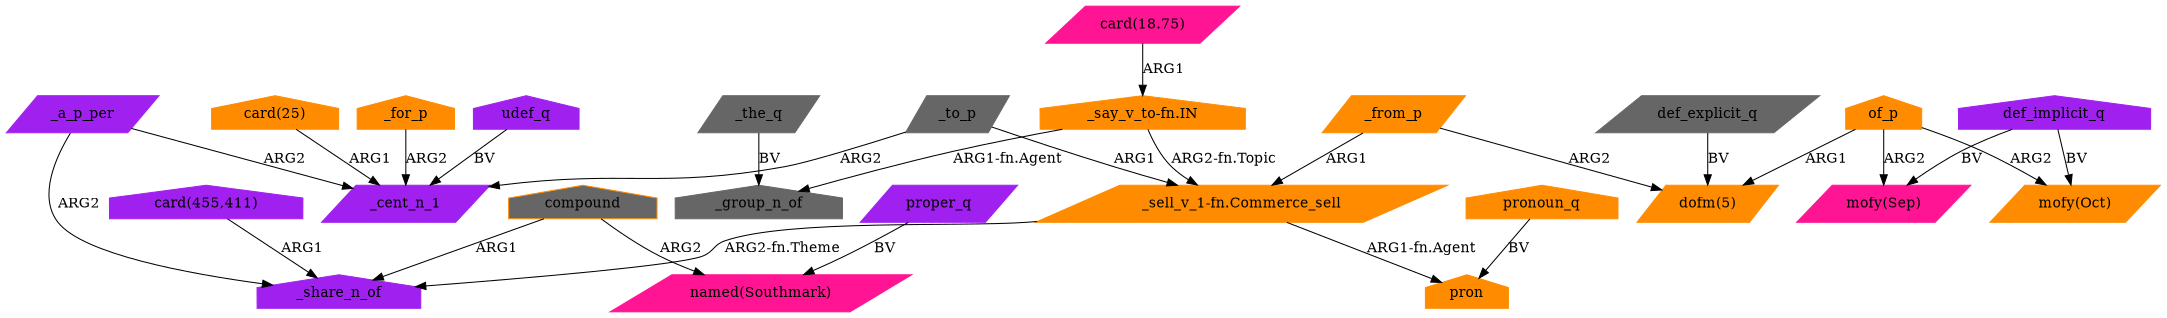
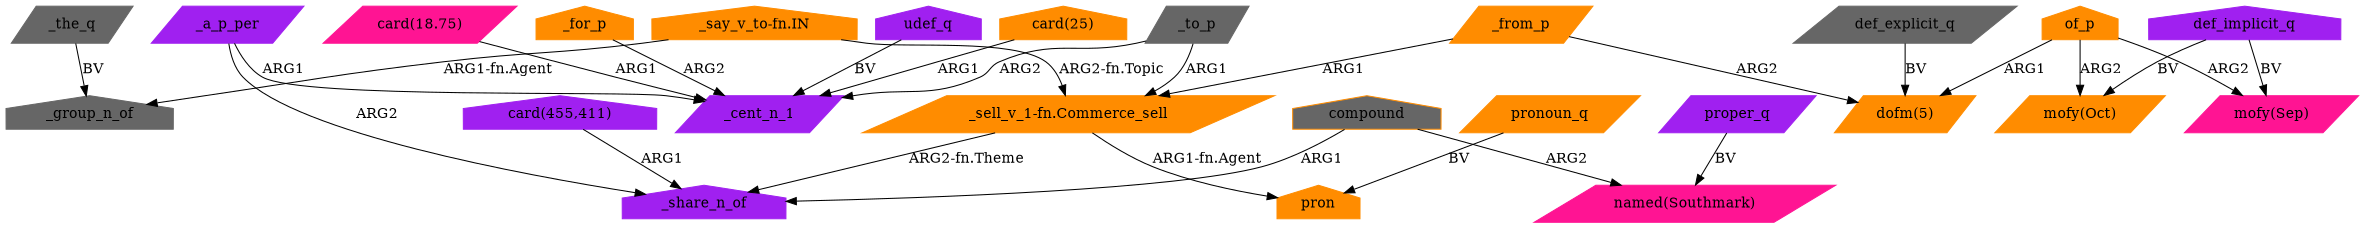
edge "card(18.75)" -> "_say_v_to-fn.IN": now "card(18.75)" -> "_cent_n_1"
edge "_a_p_per" -> "_cent_n_1": label "ARG2" -> "ARG1"
node "pronoun_q": shape house -> parallelogram
